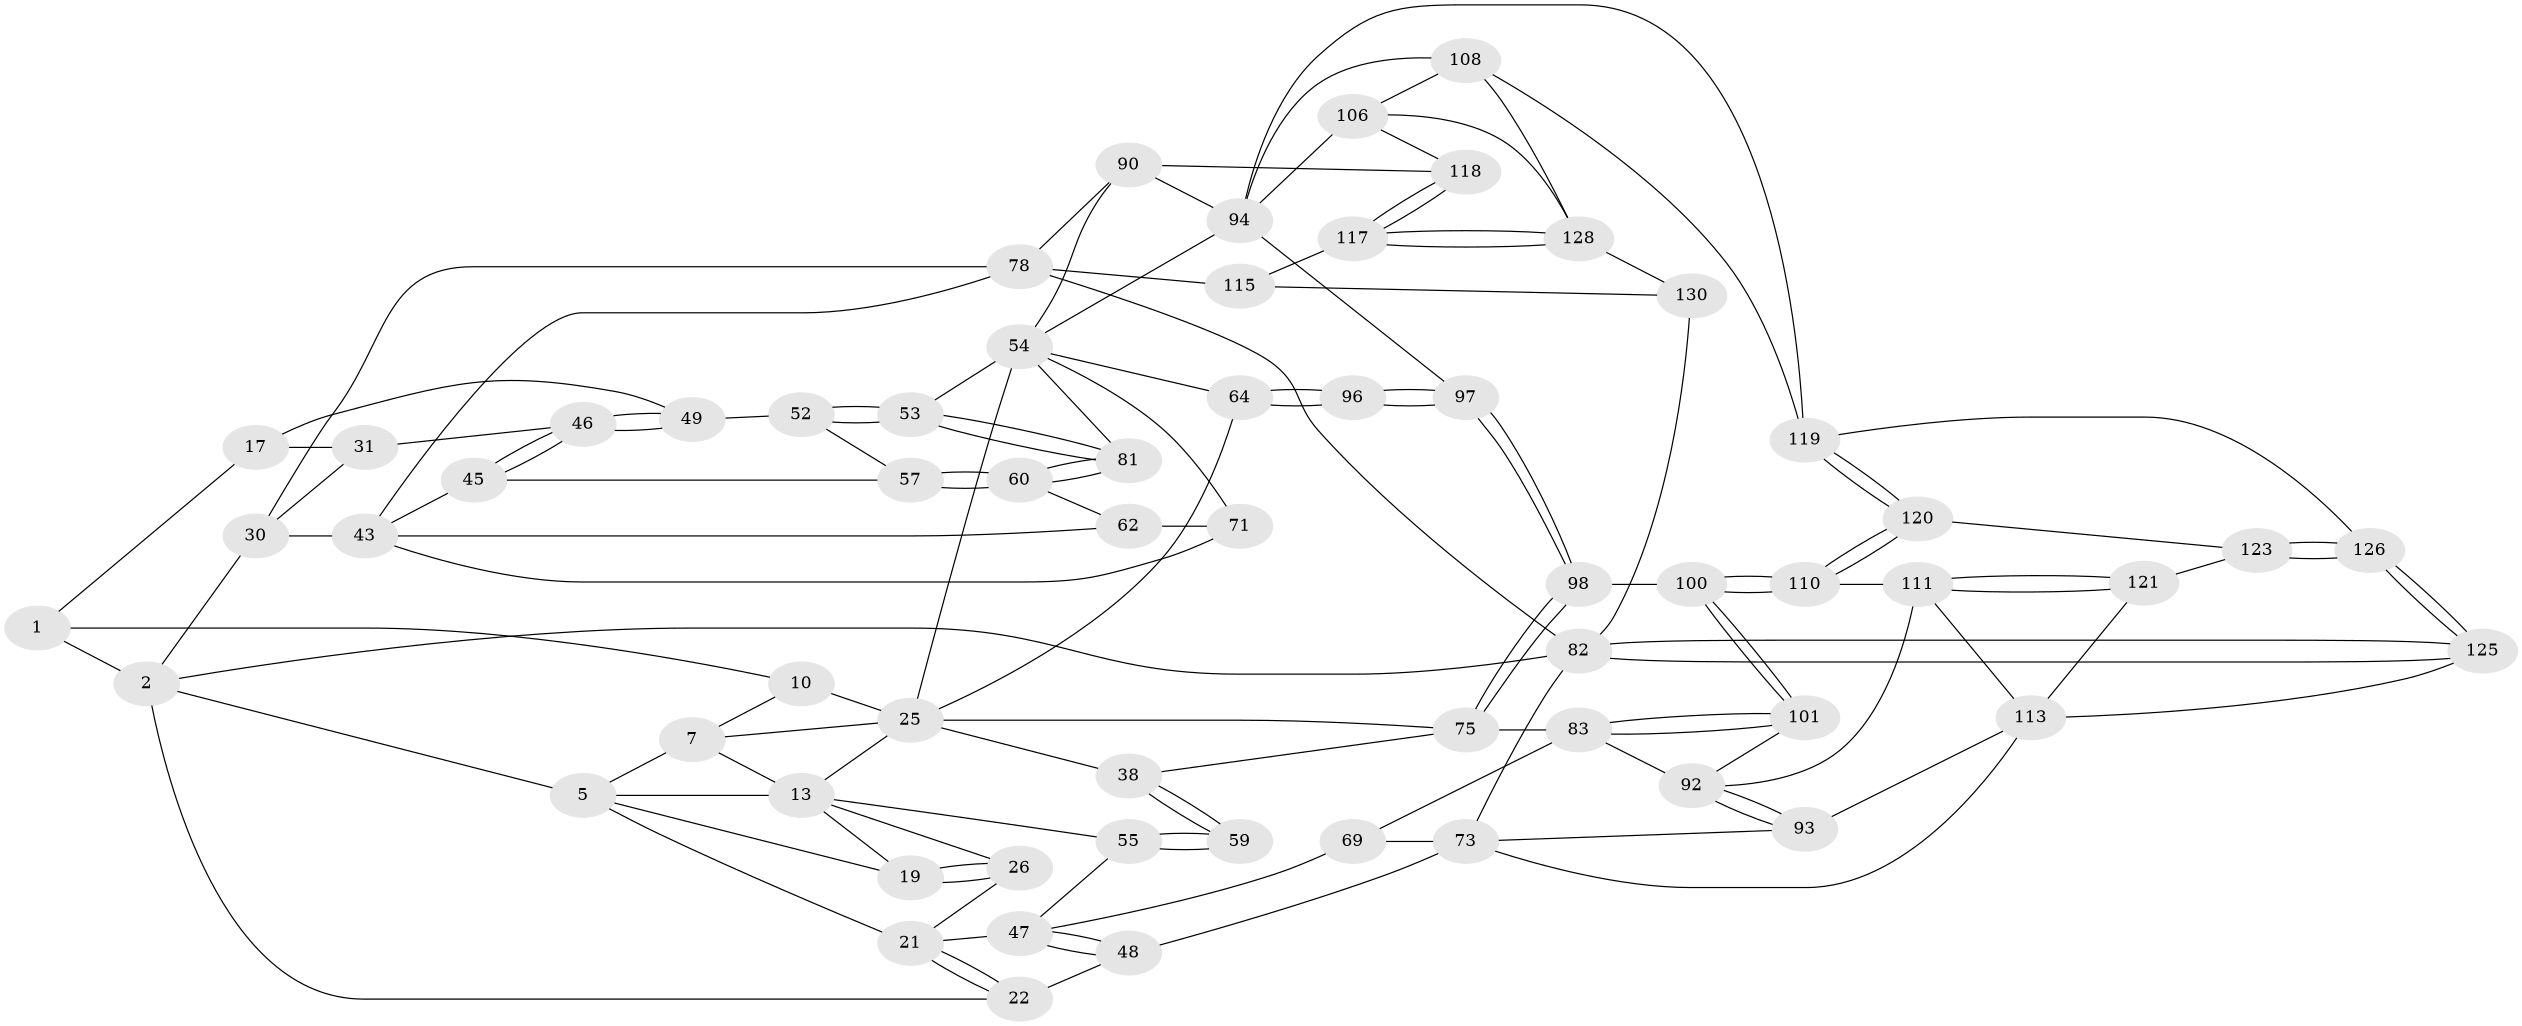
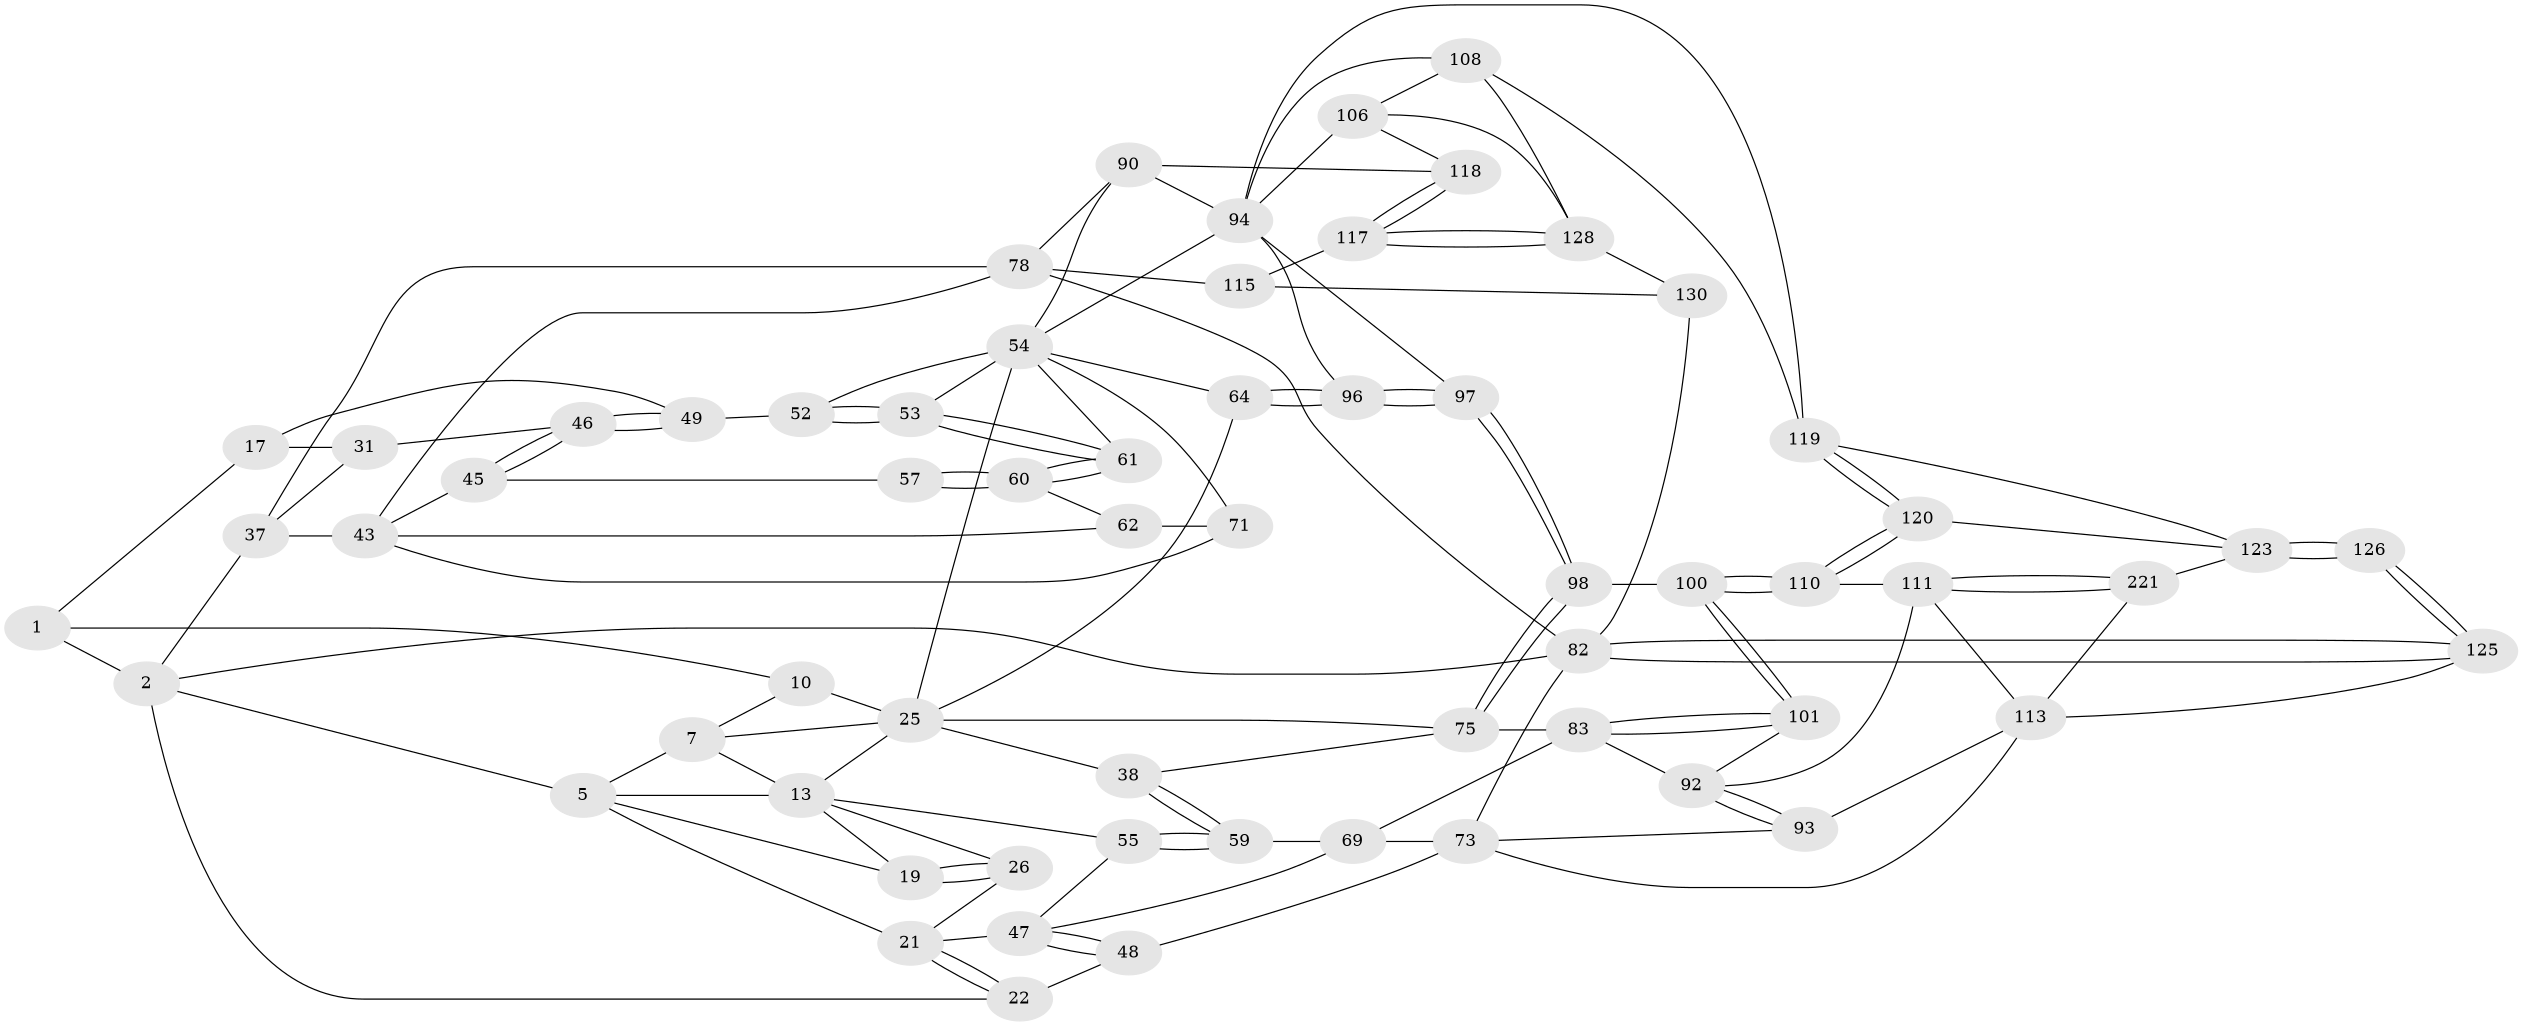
edge "94" -- "96": added
edge "119" -- "126": now "119" -- "123"
edge "52" -- "57": now "52" -- "54"
node "81": label "81" -> "61"
node "30": label "30" -> "37"
node "121": label "121" -> "221"
edge "59" -- "69": added
